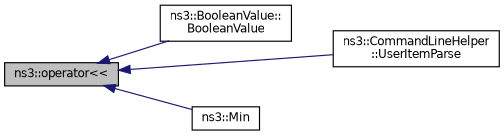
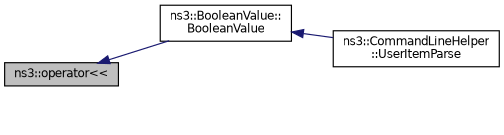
edge "ns3::CommandLineHelper ::UserItemParse" -> "ns3::operator<<": now "ns3::CommandLineHelper ::UserItemParse" -> "ns3::BooleanValue:: BooleanValue"
node "ns3::Min": removed
